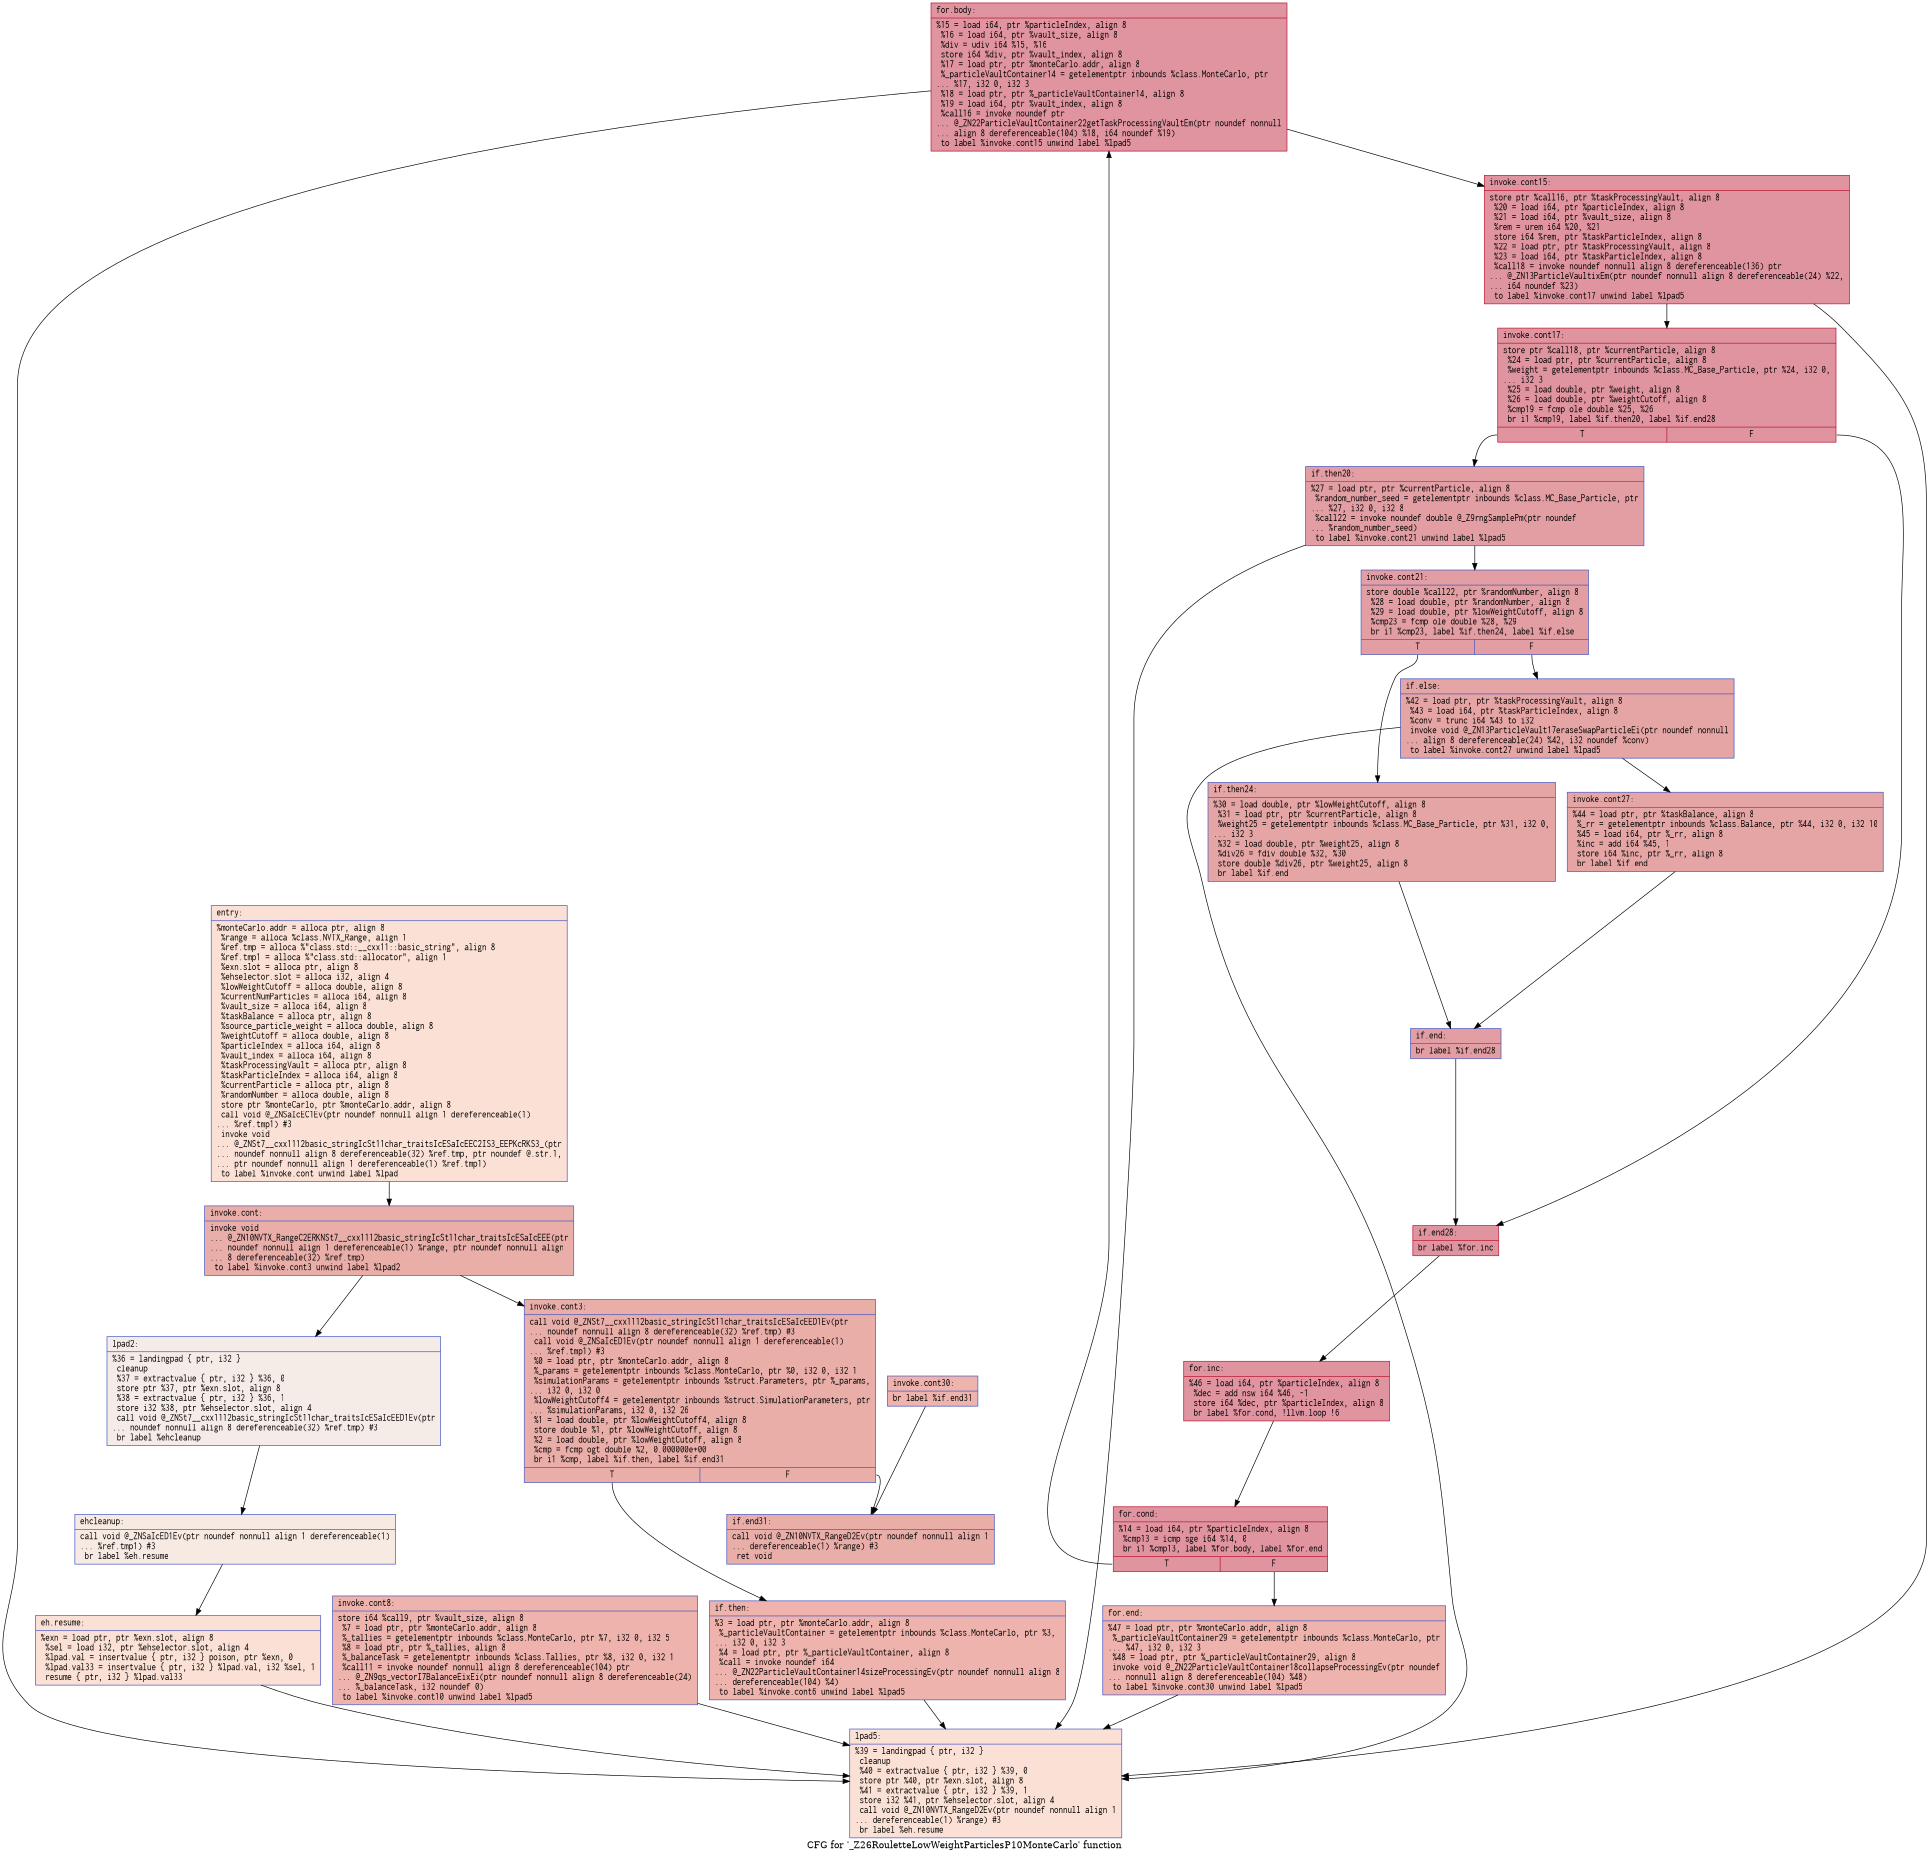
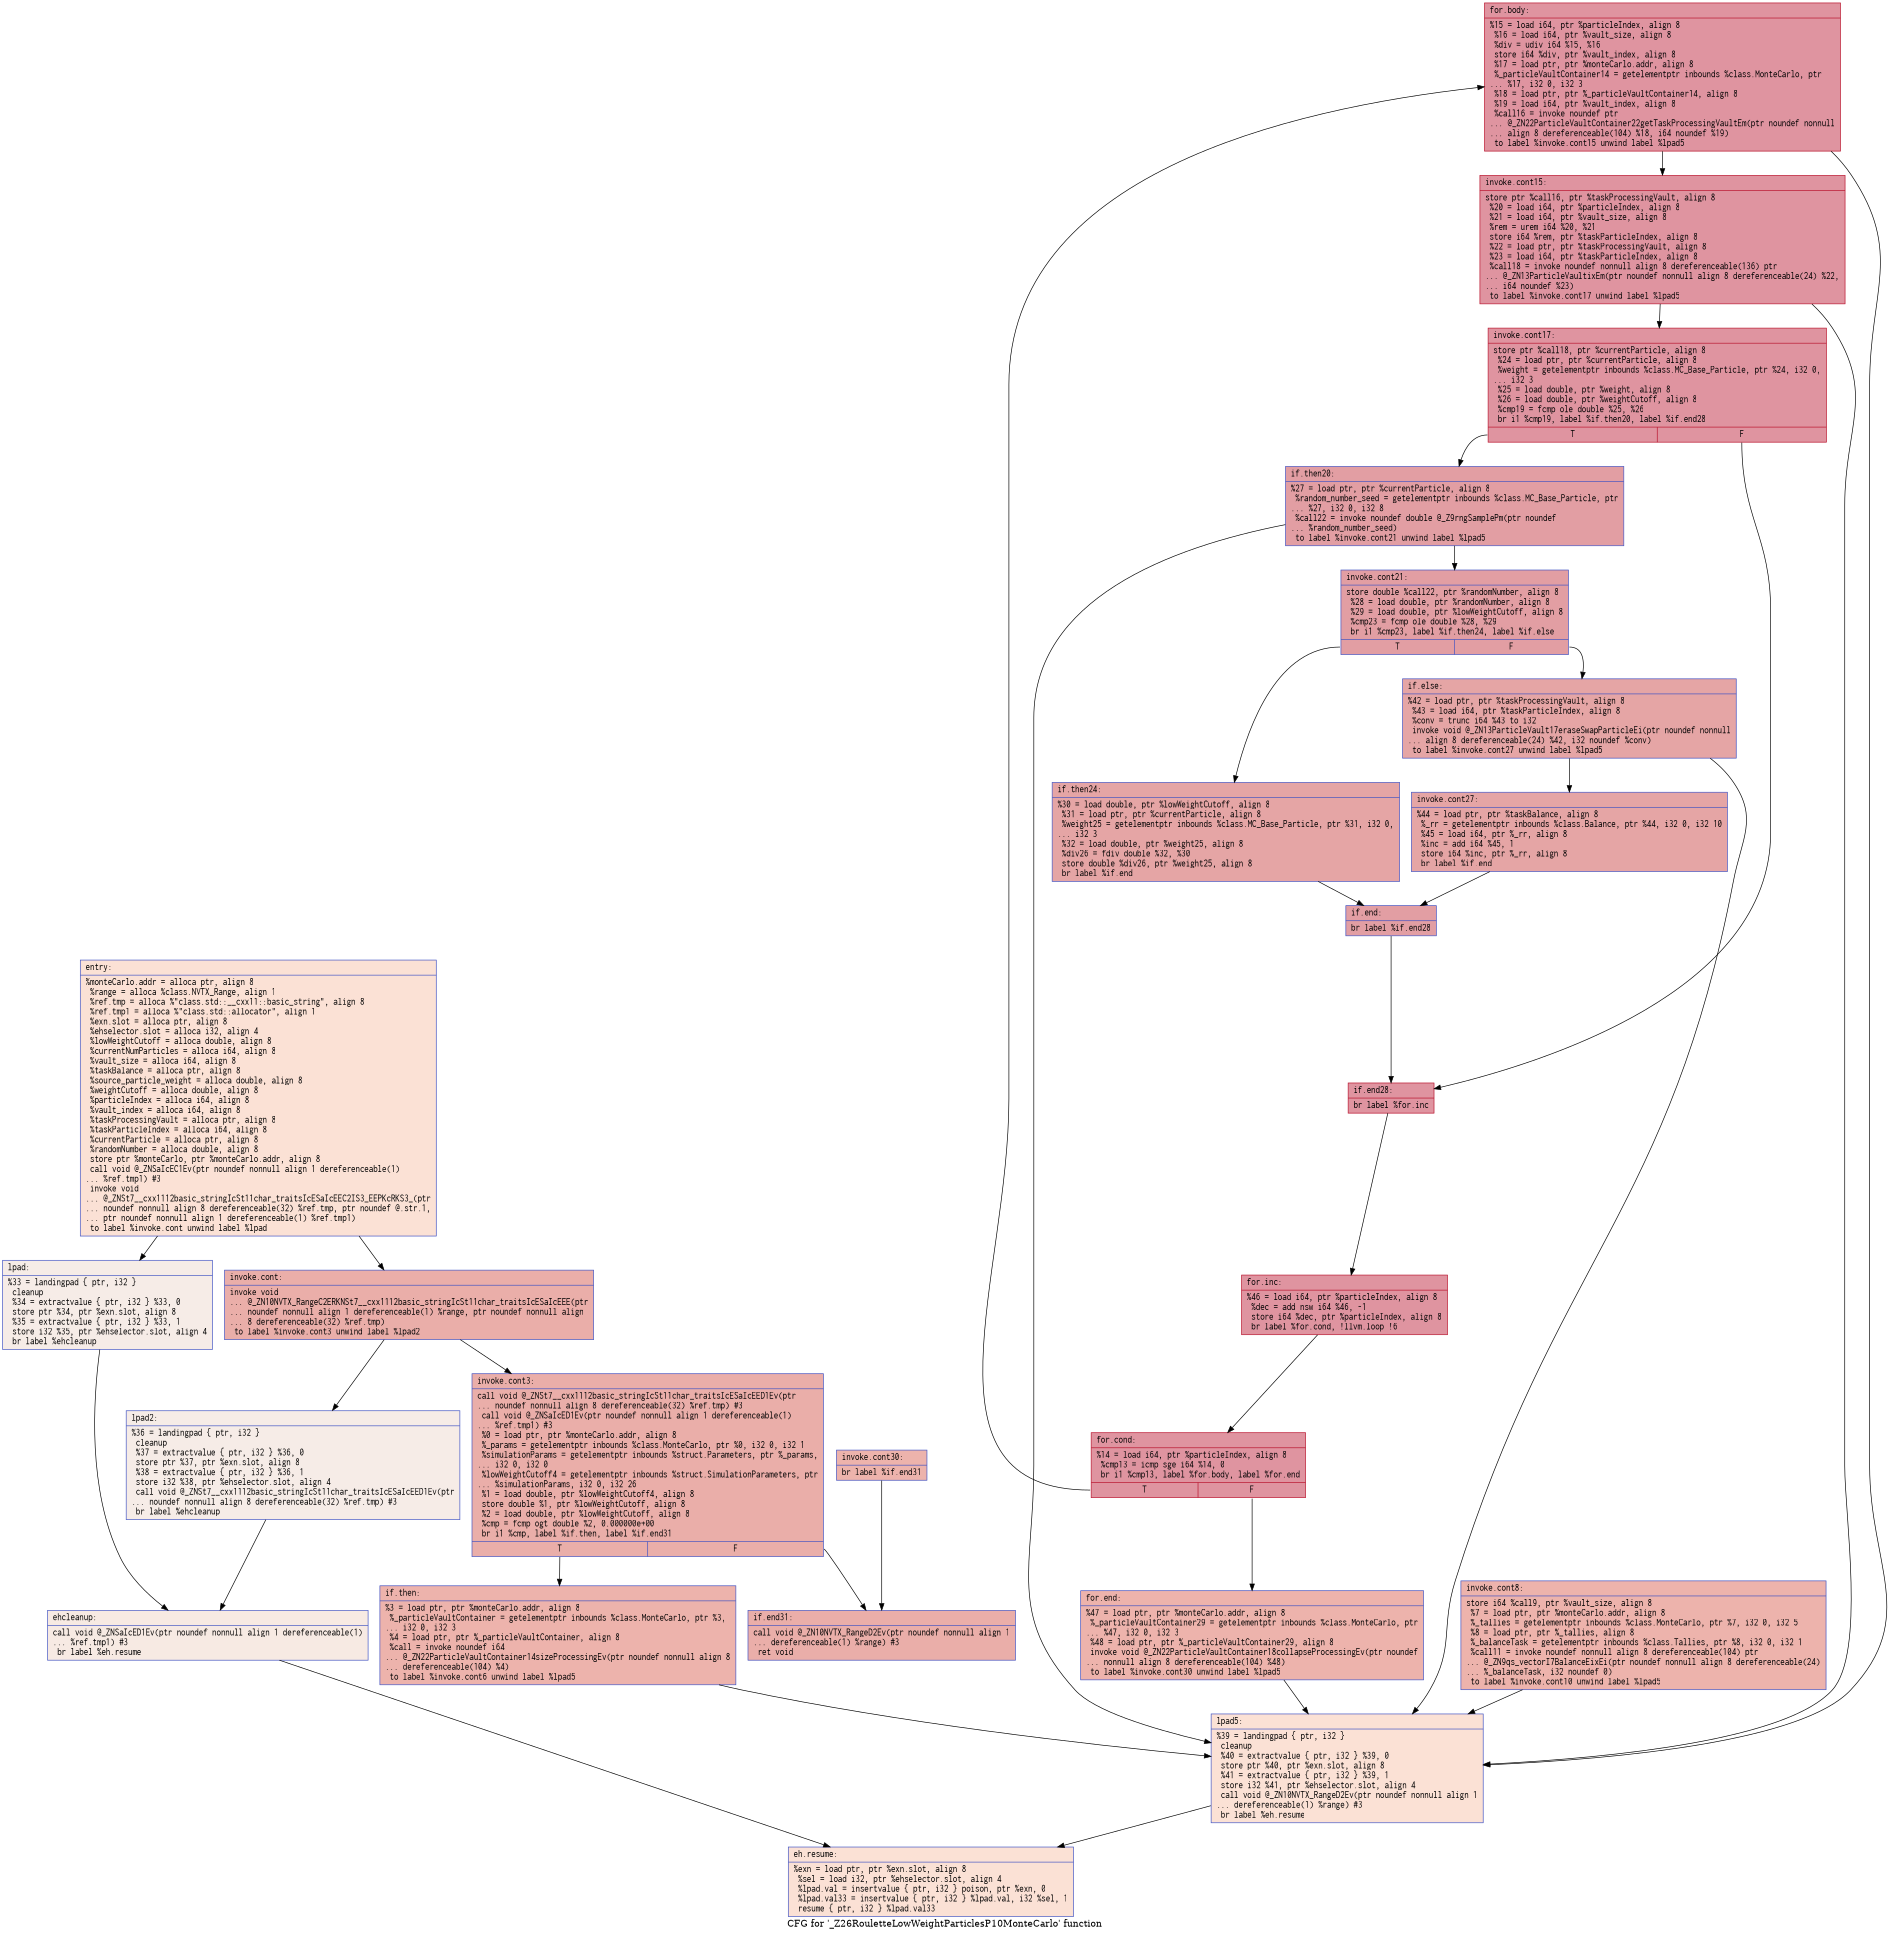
node "lpad:": added
edge "eh.resume:" -> "lpad5:": reversed
